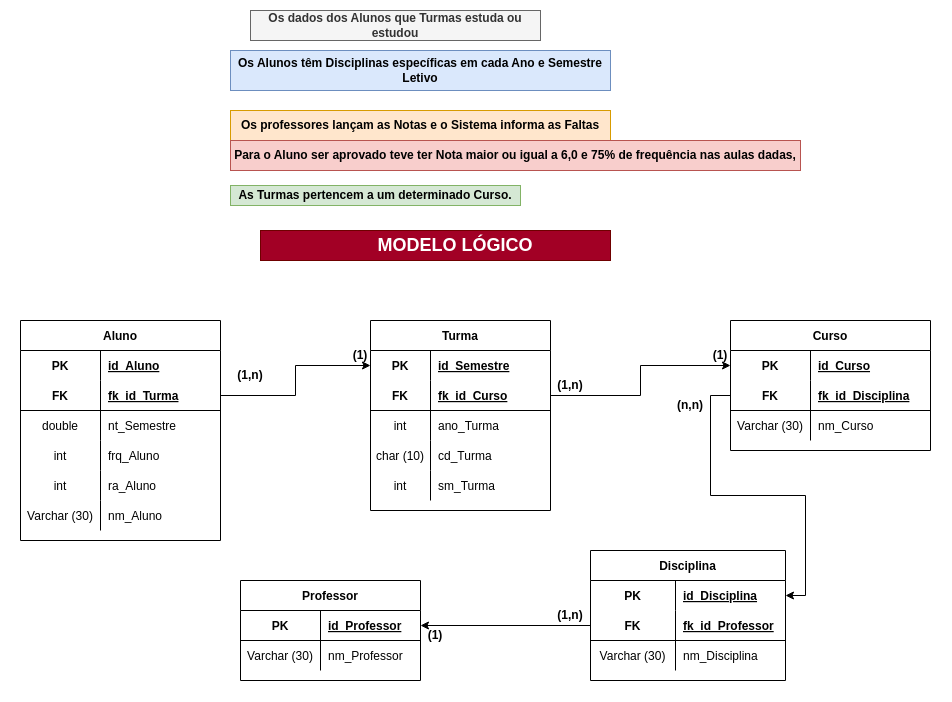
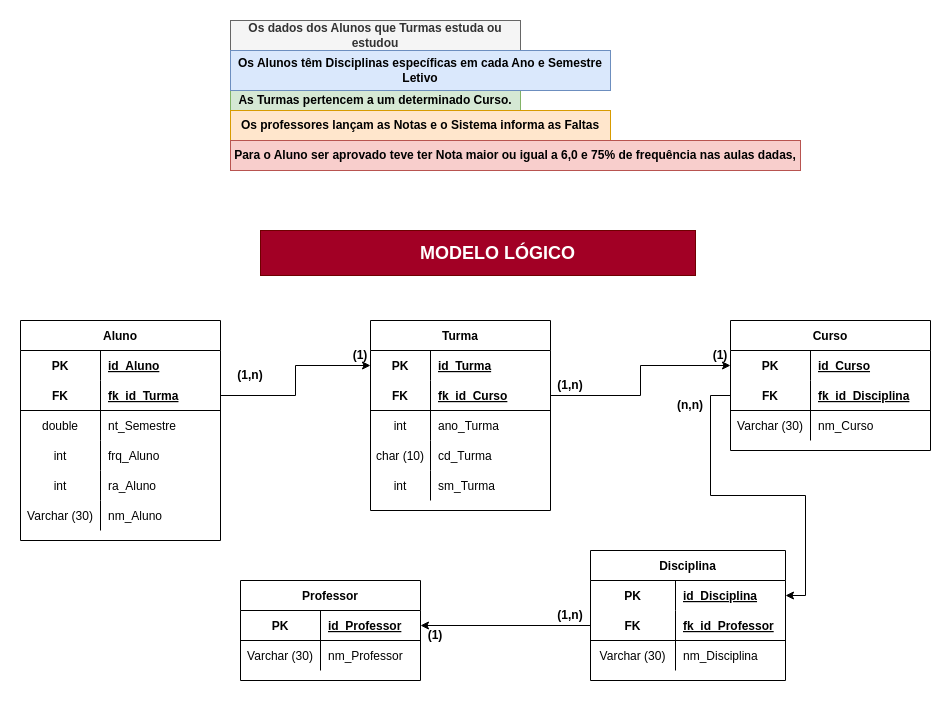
node "Os dados dos Alunos que Turmas estuda ou estudou": moved (396, 26) -> (376, 36)
node "As Turmas pertencem a um determinado Curso.": moved (376, 196) -> (376, 101)
node "MODELO LÓGICO": size 350x30 -> 435x45
node "id_Semestre": label "id_Semestre" -> "id_Turma"
